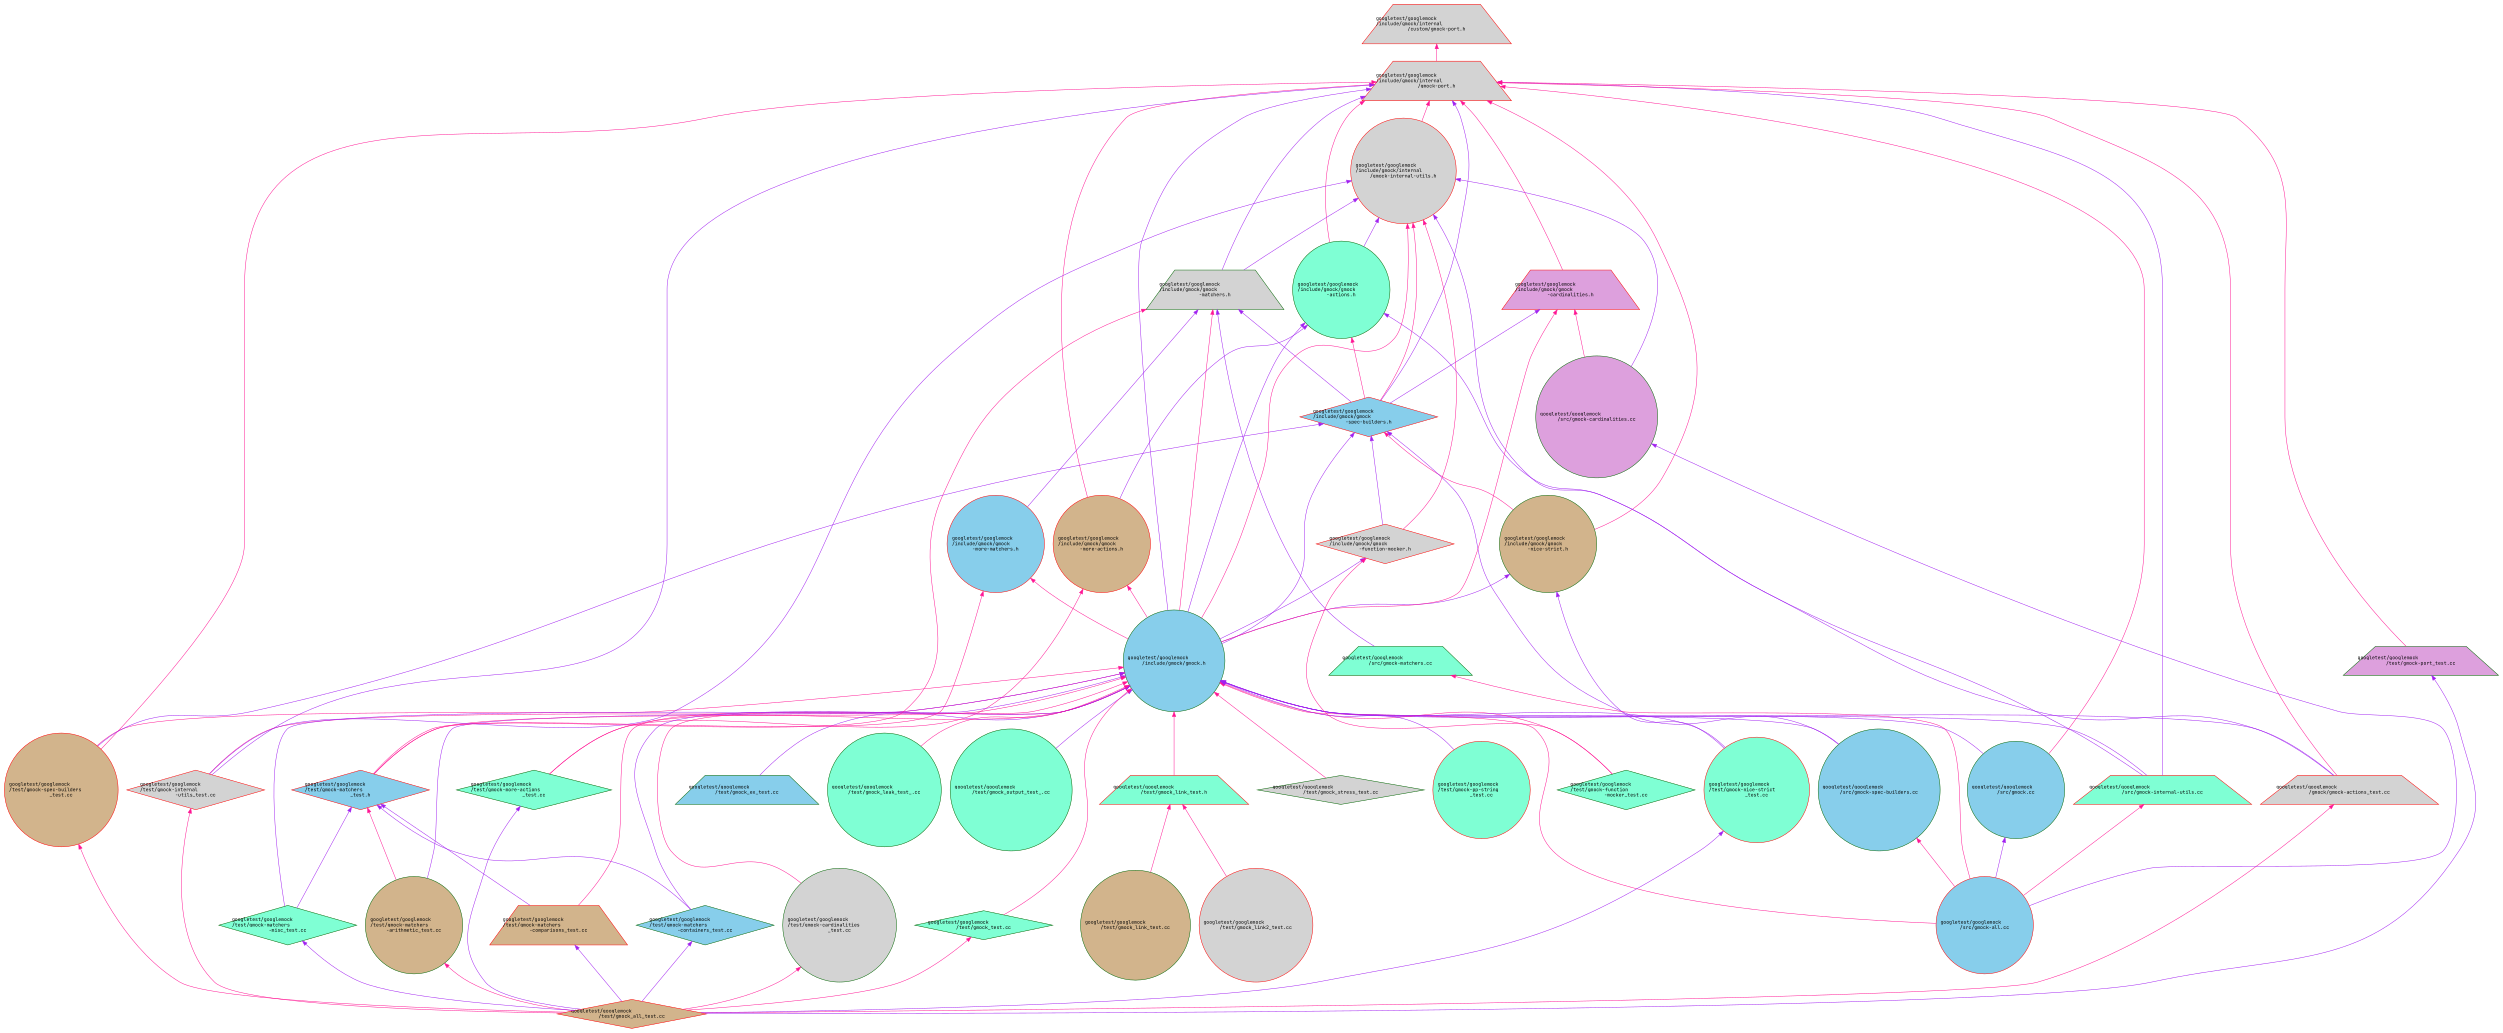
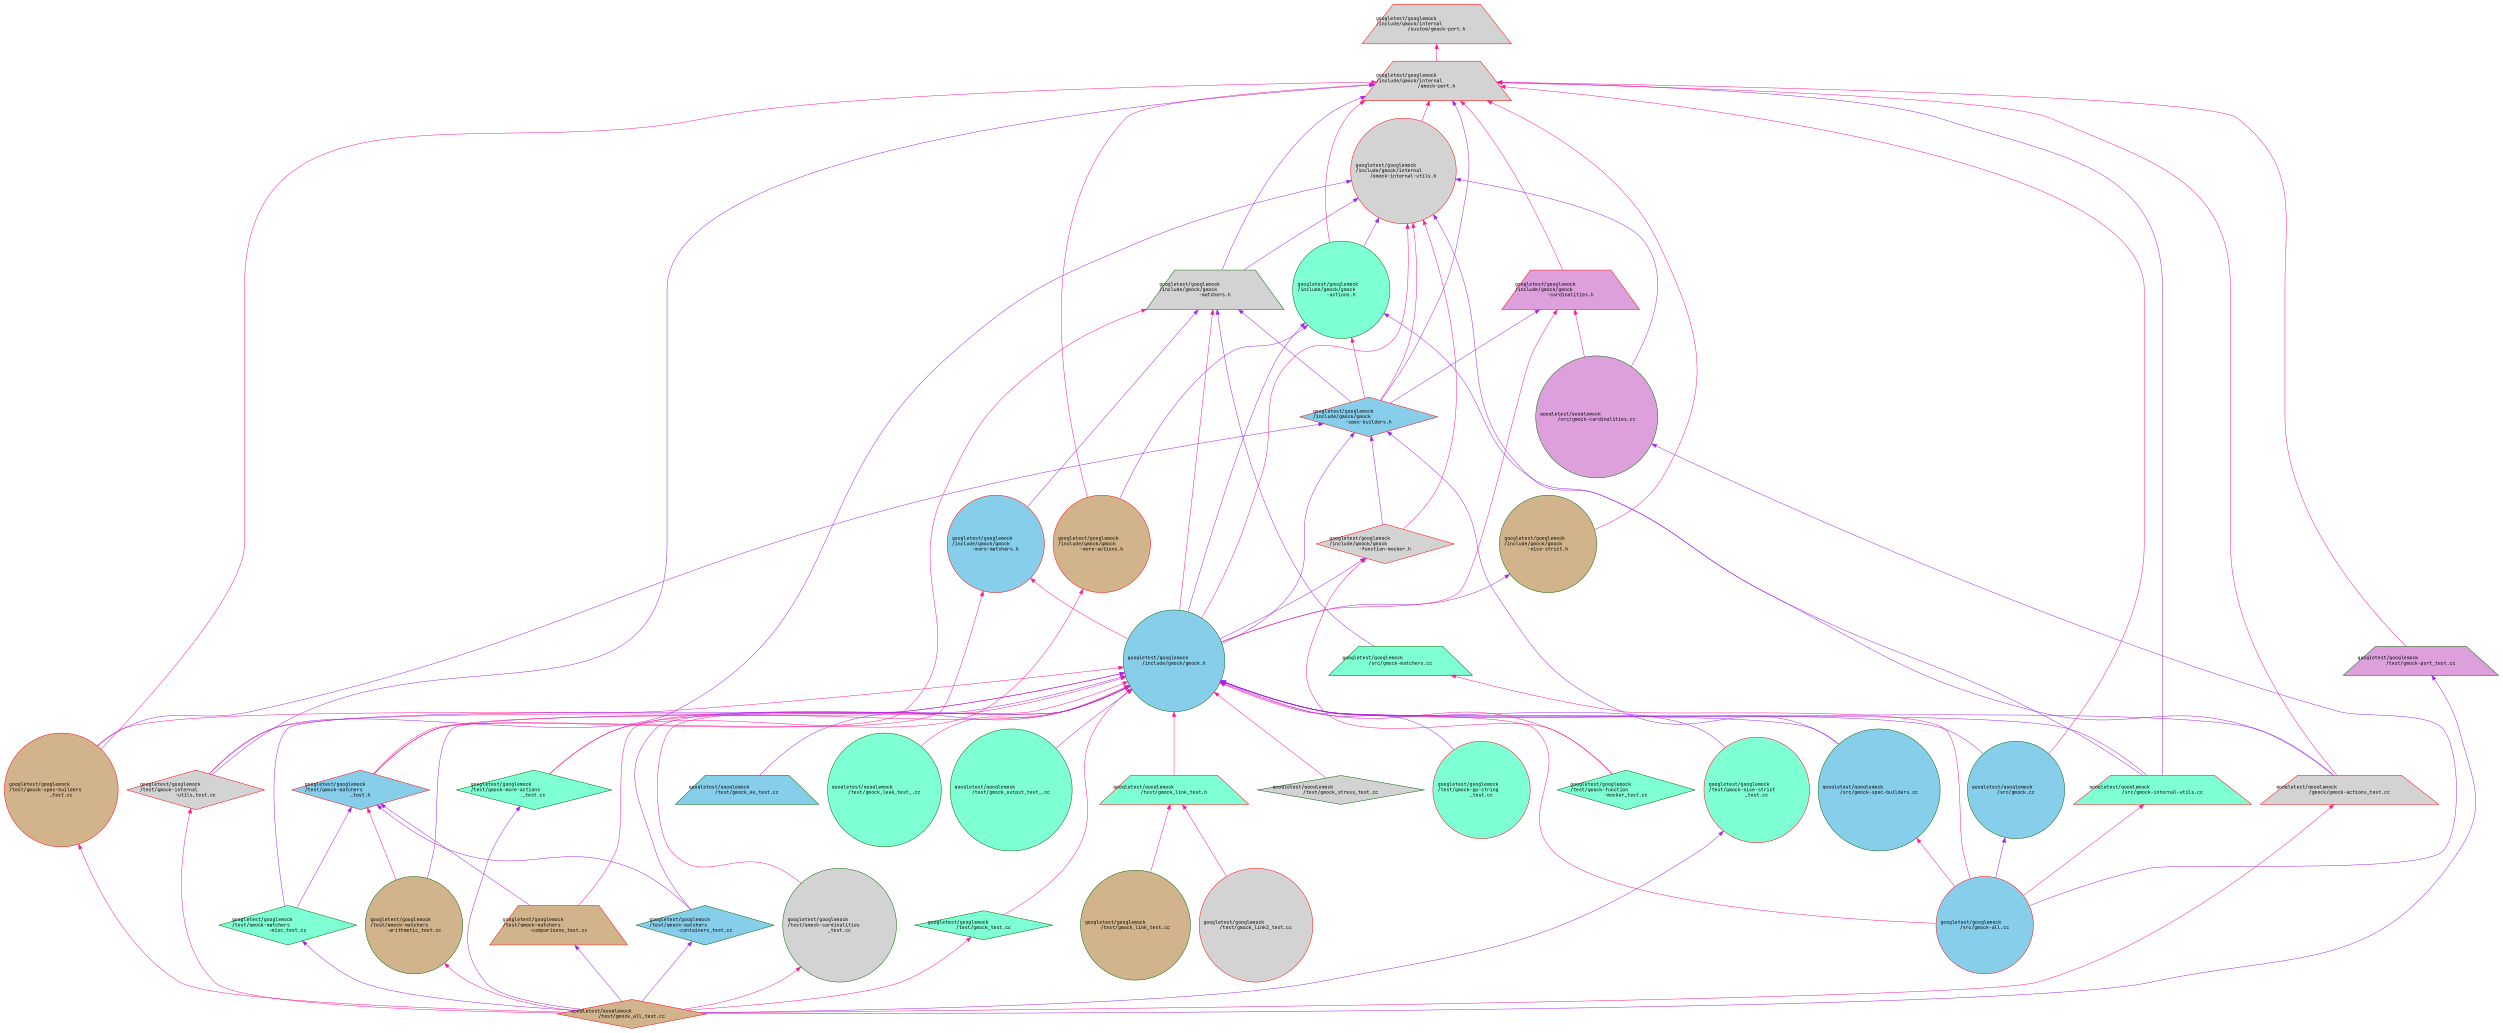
edge "googletest/googlemock /include/gmock/gmock.h" -> "googletest/googlemock /include/gmock/internal /gmock-port.h": removed
edge "googletest/googlemock /include/gmock/gmock -nice-strict.h" -> "googletest/googlemock /include/gmock/gmock -spec-builders.h": removed
edge "googletest/googlemock /include/gmock/gmock.h" -> "googletest/googlemock /include/gmock/gmock -more-actions.h": removed
edge "googletest/googlemock /test/gmock-nice-strict _test.cc" -> "googletest/googlemock /include/gmock/gmock -nice-strict.h": removed
